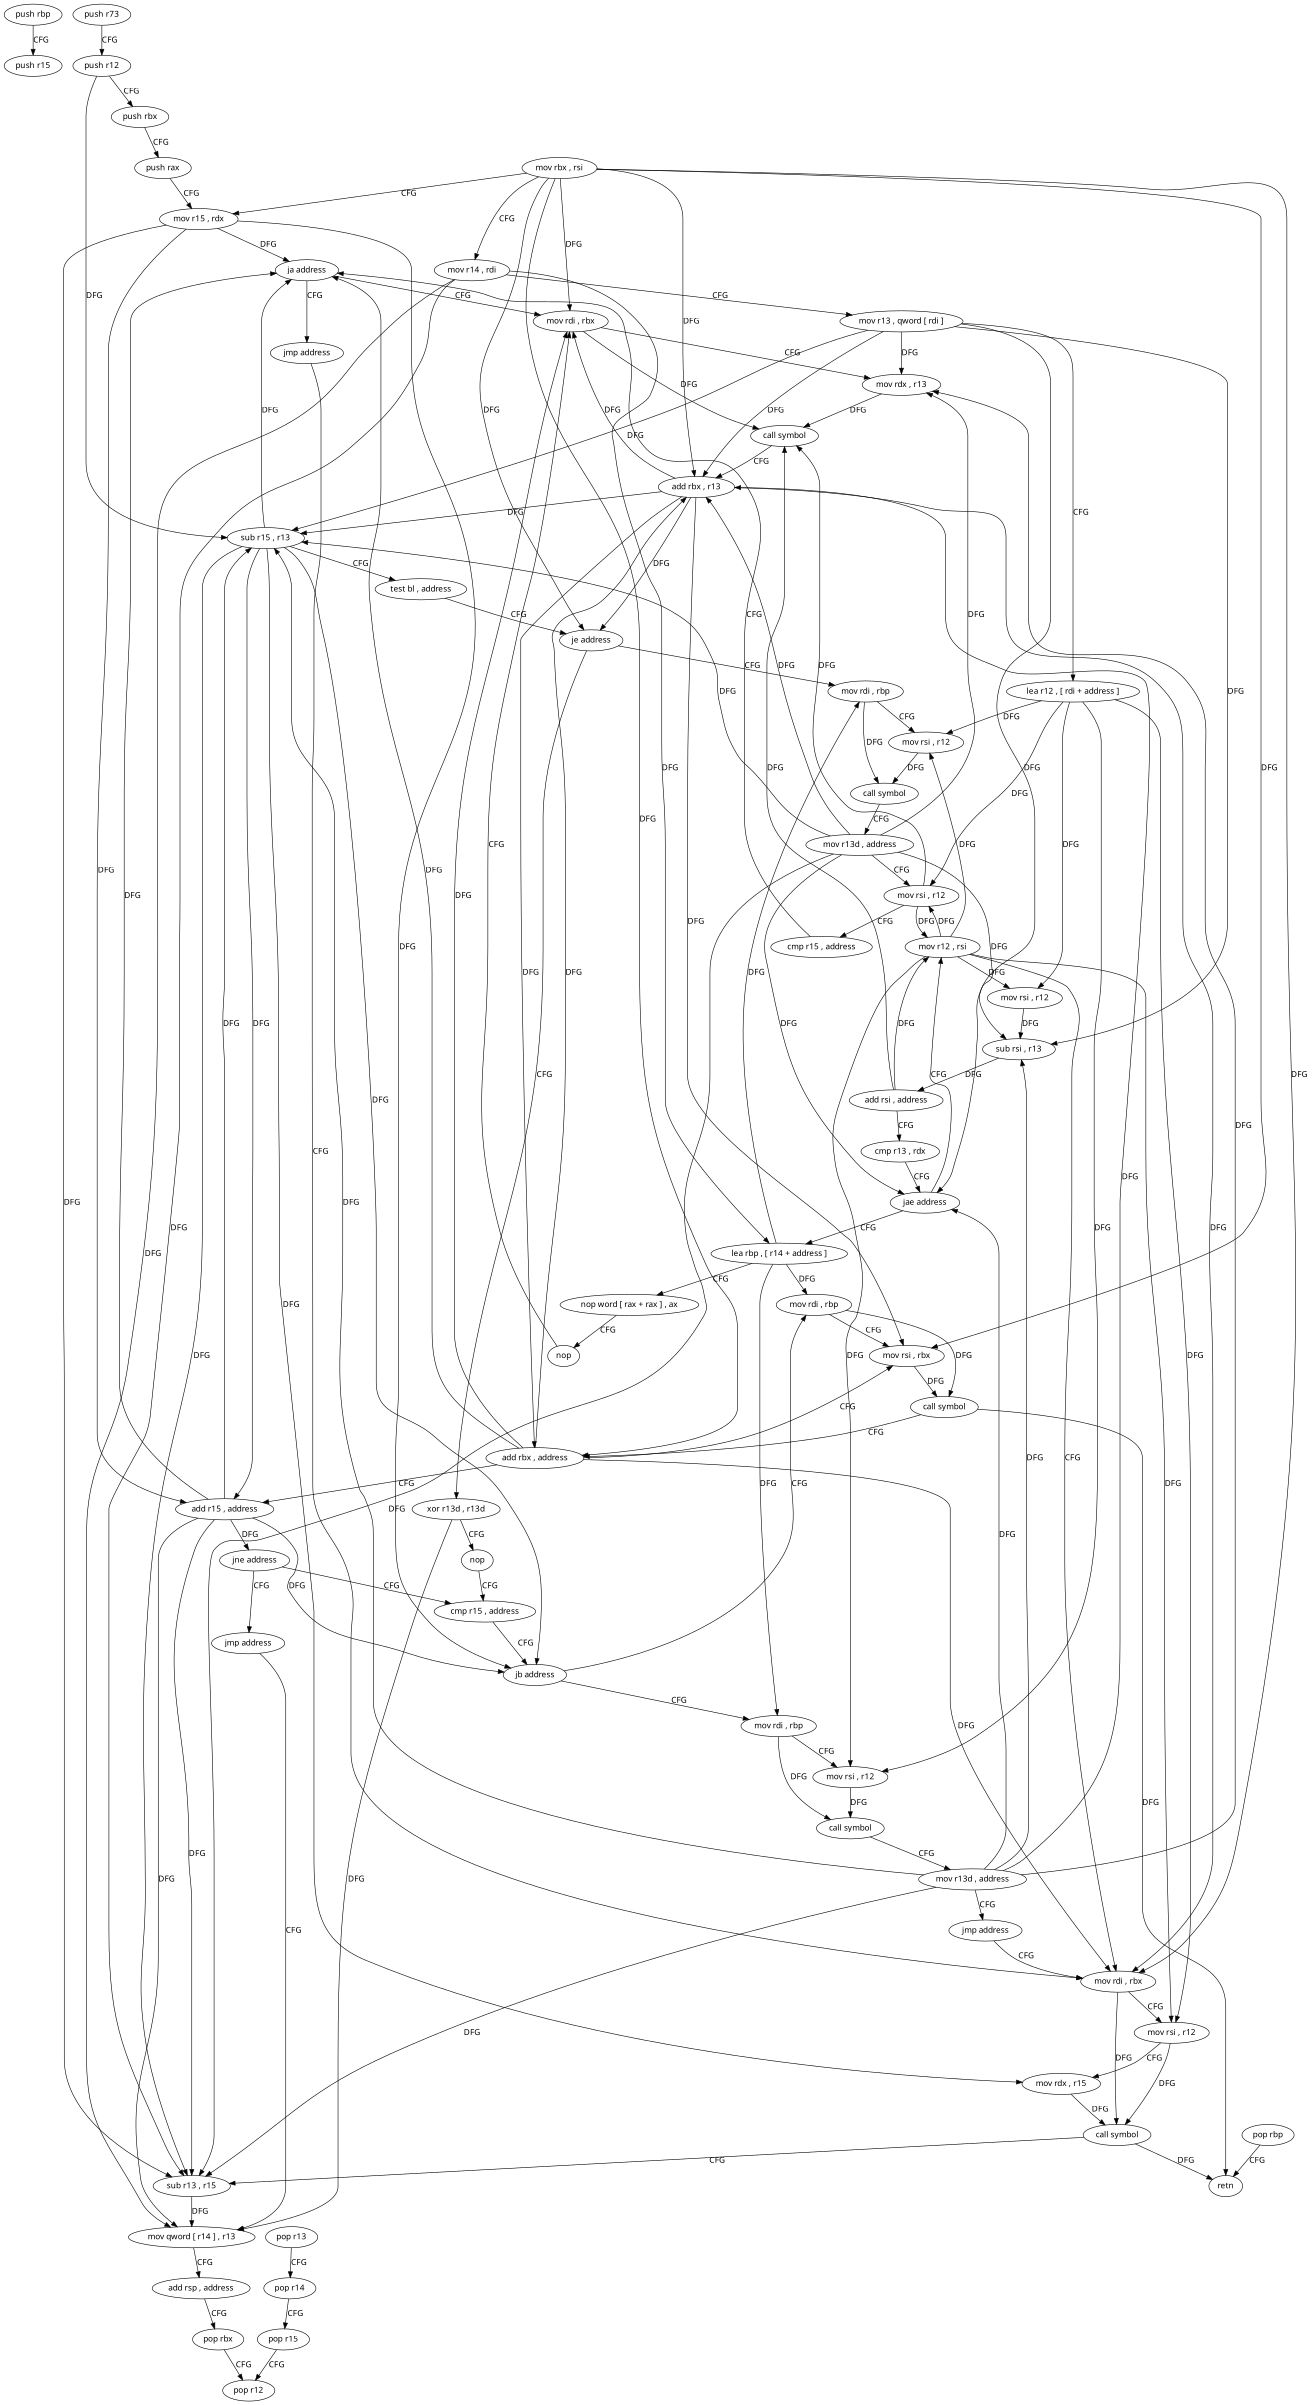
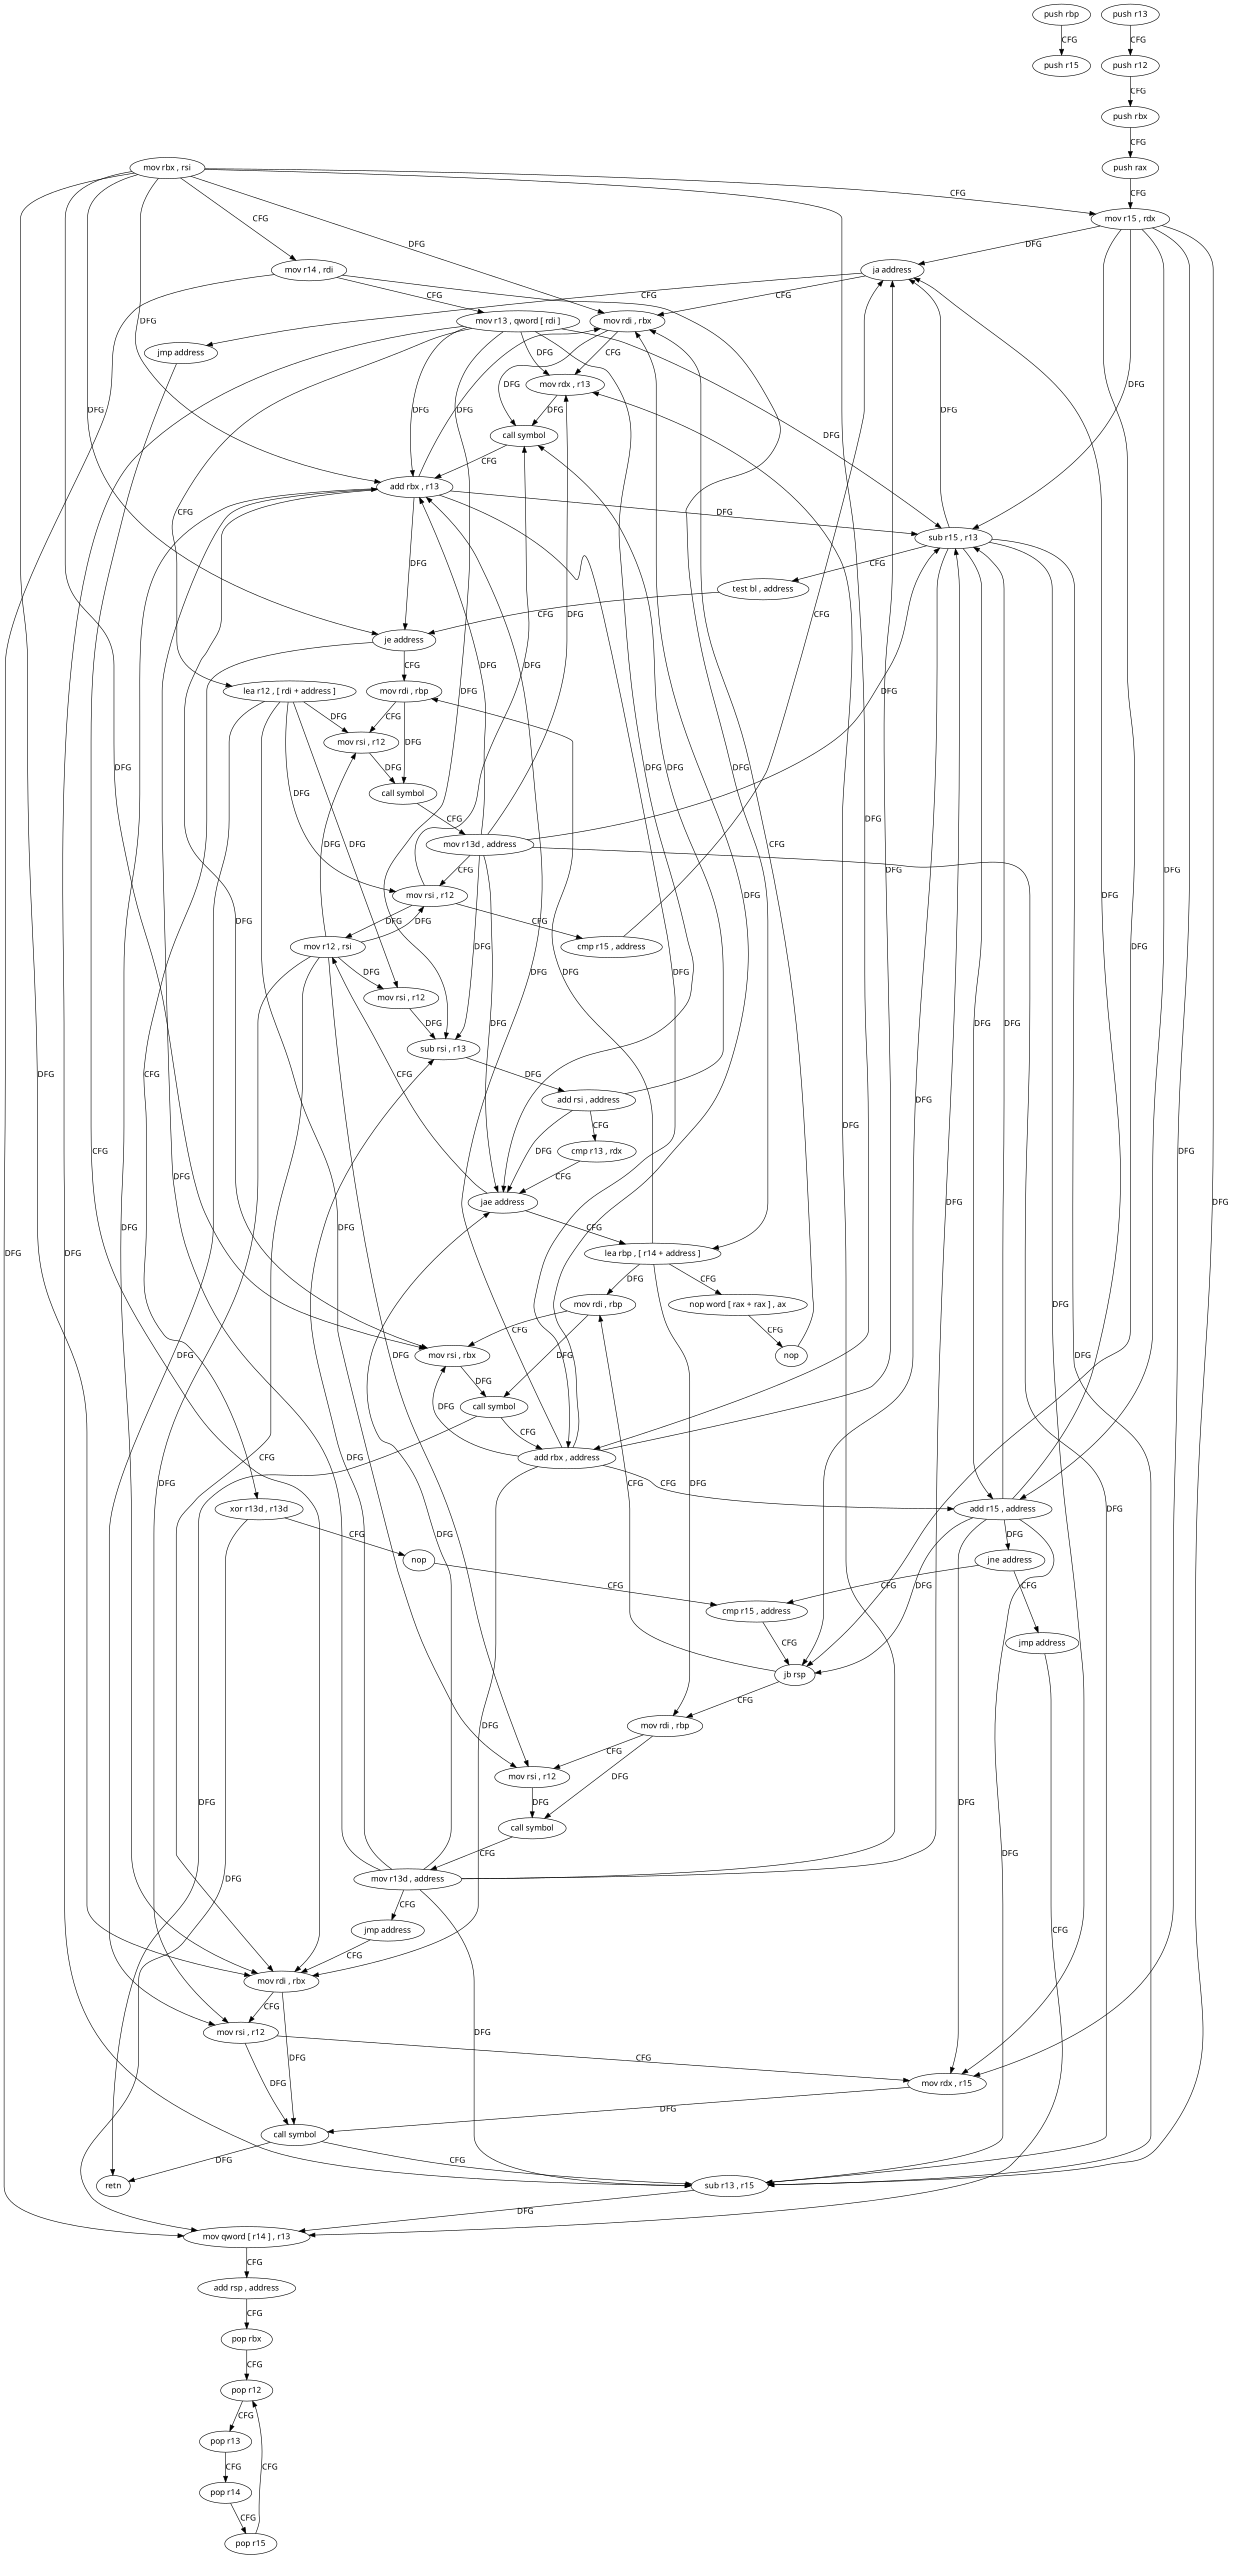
node "push r73": label "push r73" -> "push r13"
edge "push r12" -> "sub r15 , r13": now "mov r15 , rdx" -> "sub r15 , r13"
edge "add rsi , address" -> "mov r12 , rsi": now "add rsi , address" -> "jae address"
edge "mov r14 , rdi" -> "sub r13 , r15": now "mov r13 , qword [ rdi ]" -> "sub r13 , r15"
edge "mov r15 , rdx" -> "mov rdx , r15": added, label "DFG"
edge "add rbx , address" -> "mov rsi , rbx": label "CFG" -> "DFG"
node "jb address": label "jb address" -> "jb rsp"
edge "add r15 , address" -> "mov qword [ r14 ] , r13": now "add r15 , address" -> "mov rdx , r15"
node "pop rbp": removed
edge "pop r12" -> "pop r13": added, label "CFG"
